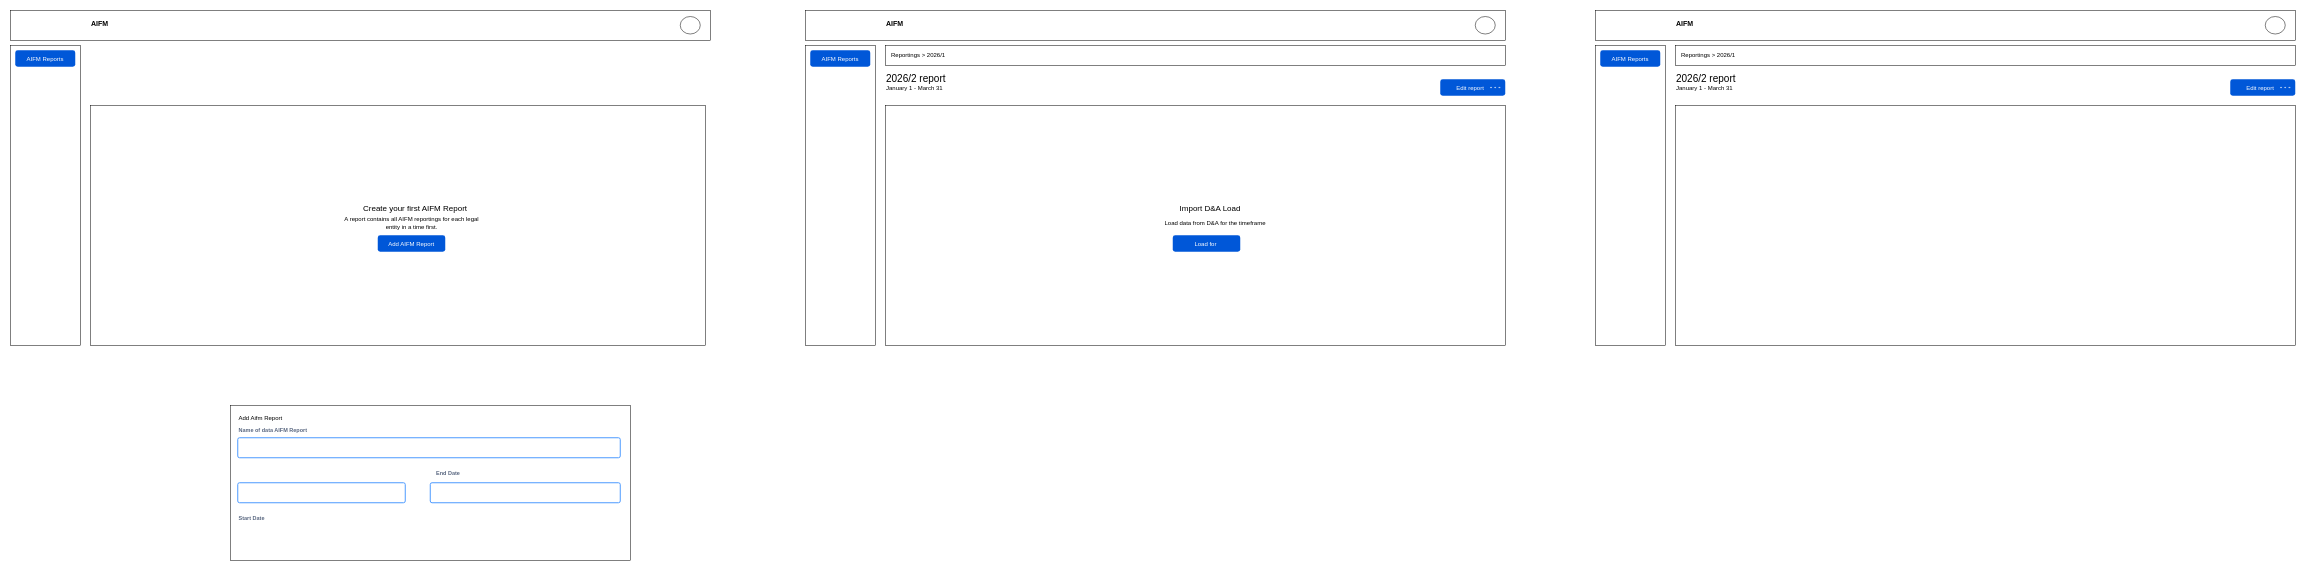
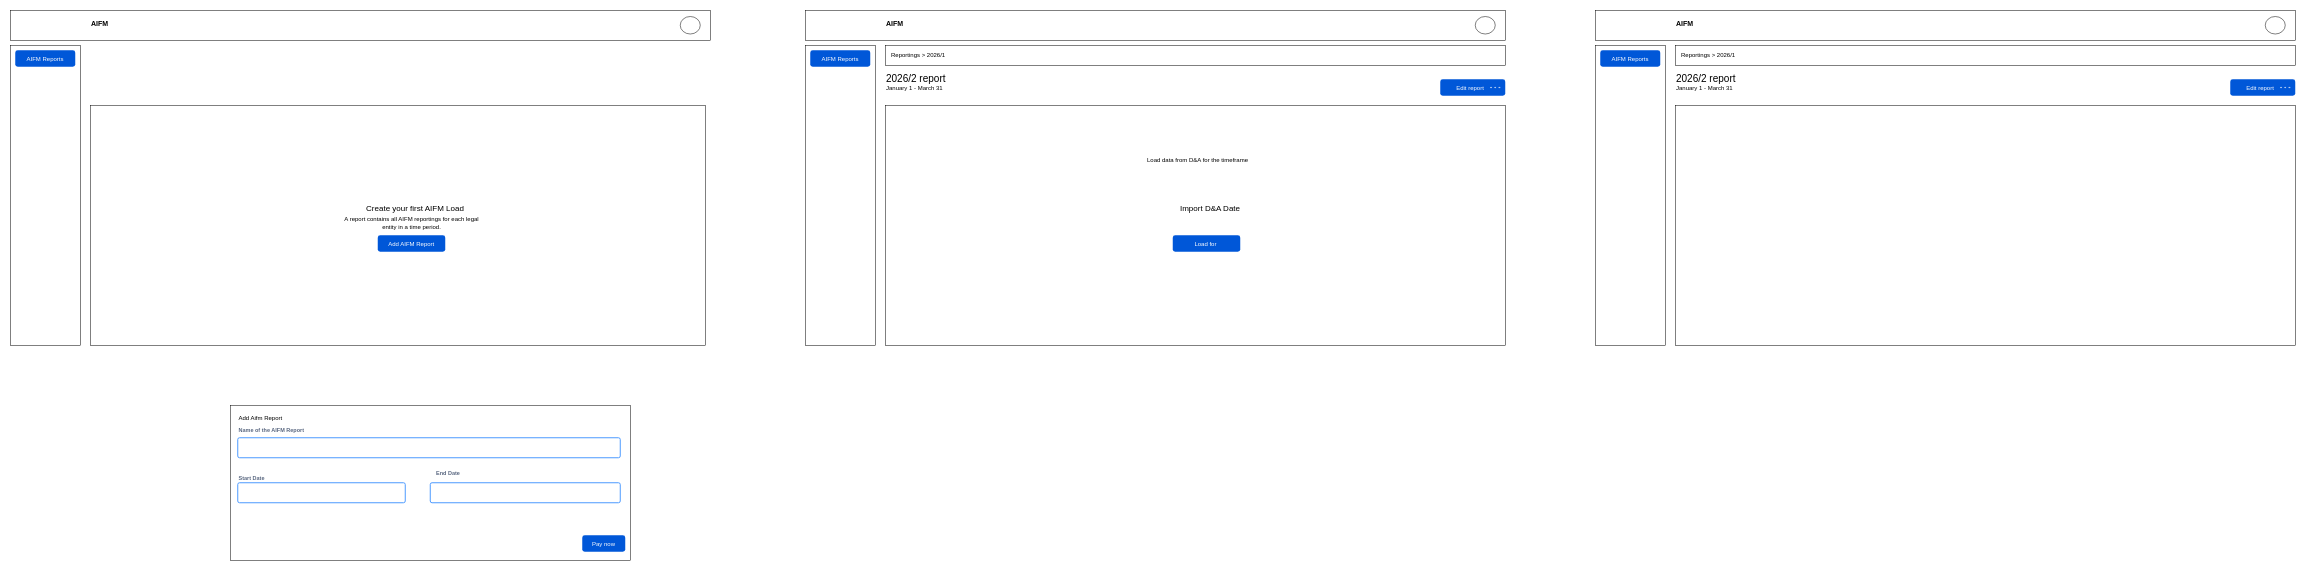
node "Create your first AIFM Report": label "Create your first AIFM Report" -> "Create your first AIFM Load"
node "Import D&A Load": label "Import D&A Load" -> "Import D&A Date"
node "A report contains all AIFM reportings for each legal entity in a time first.": label "A report contains all AIFM reportings for each legal entity in a time first." -> "A report contains all AIFM reportings for each legal entity in a time period."
node "Load data from D&A for the timeframe": moved (1215, 223) -> (1198, 160)
node "Name of data AIFM Report": label "Name of data AIFM Report" -> "Name of the AIFM Report"
node "Start Date": moved (298, 518) -> (298, 478)
node "Pay now": added
